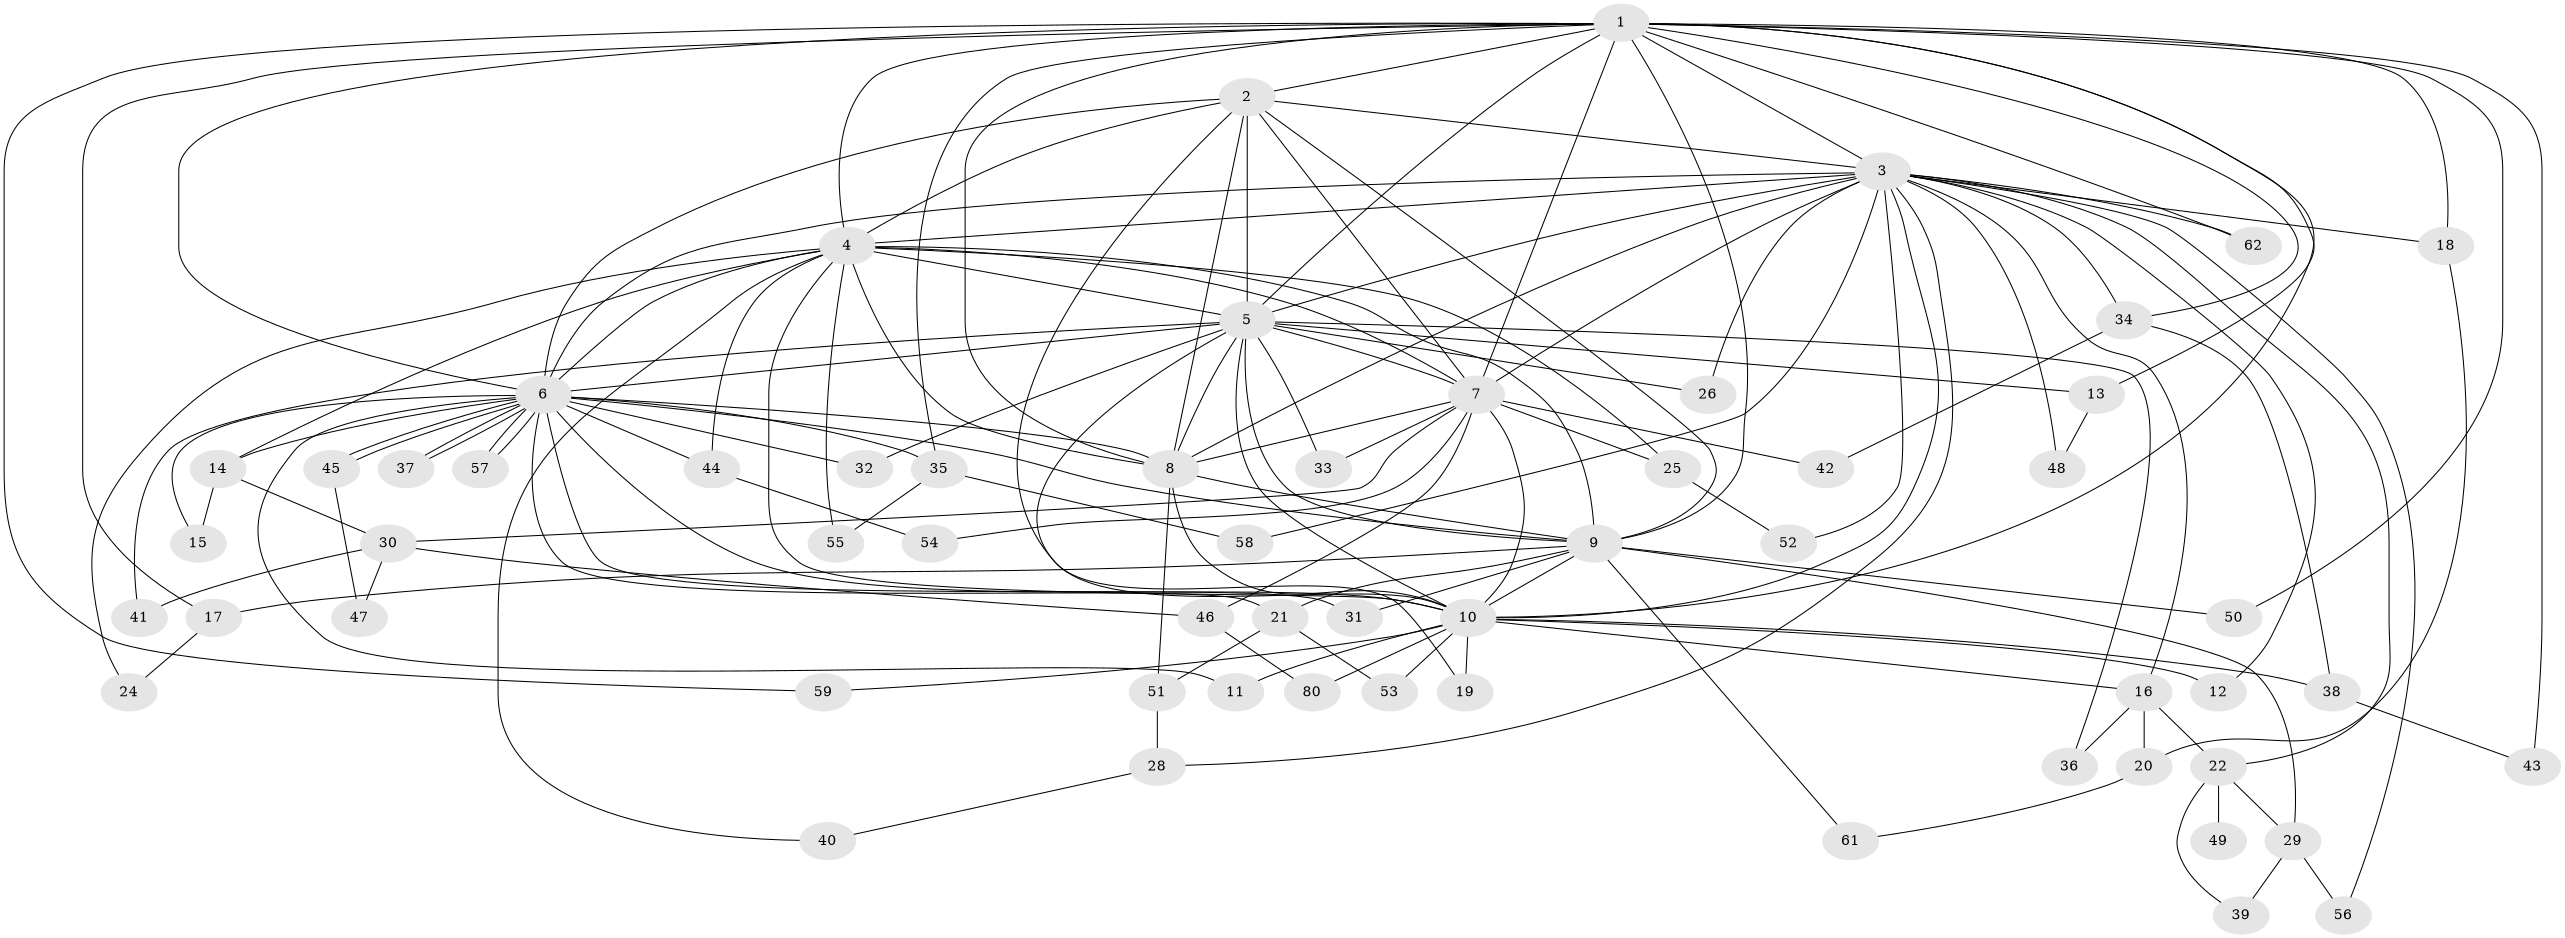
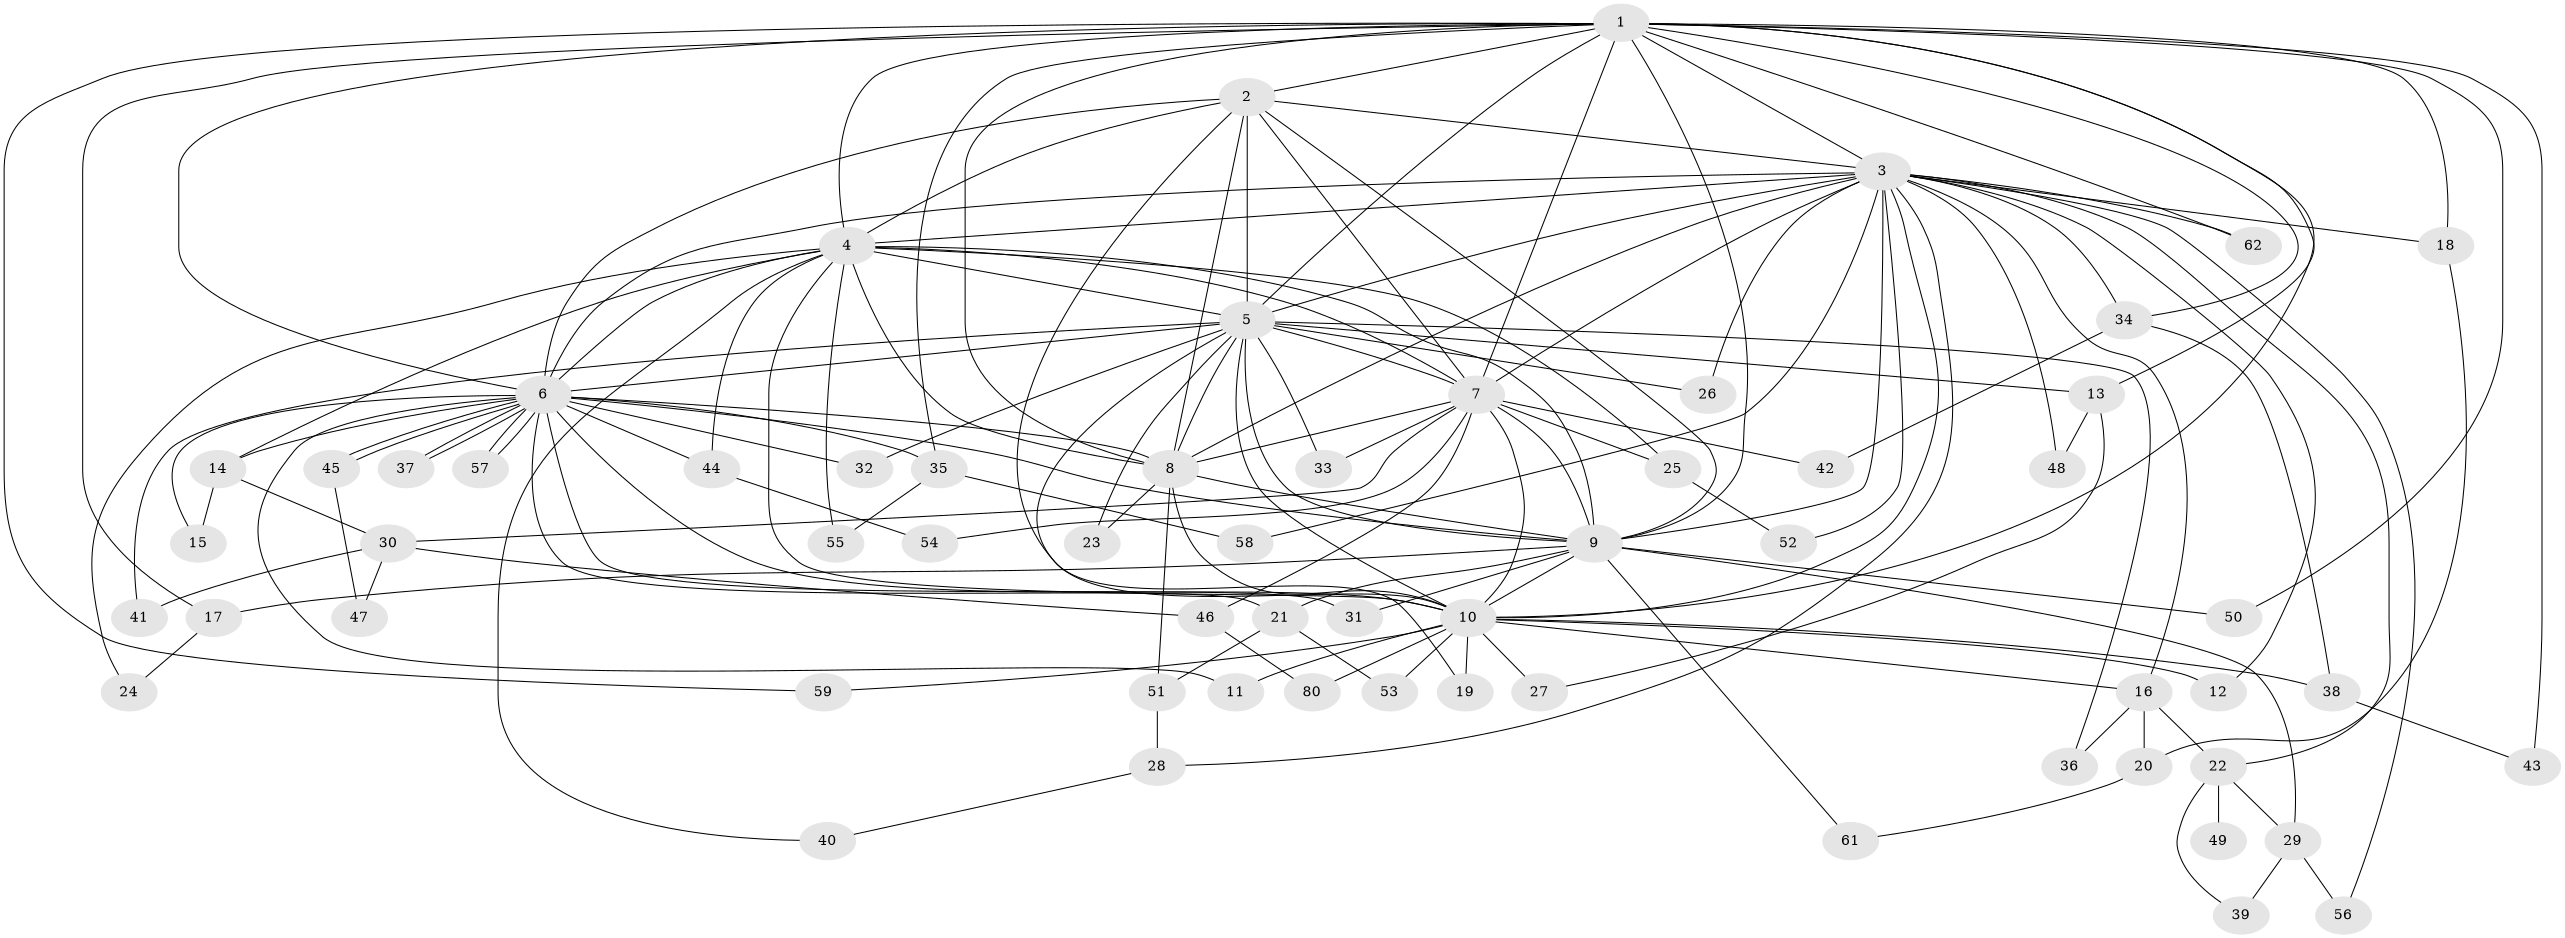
edge "7" -- "9": added
edge "3" -- "9": added
node "23": added
node "27": added
